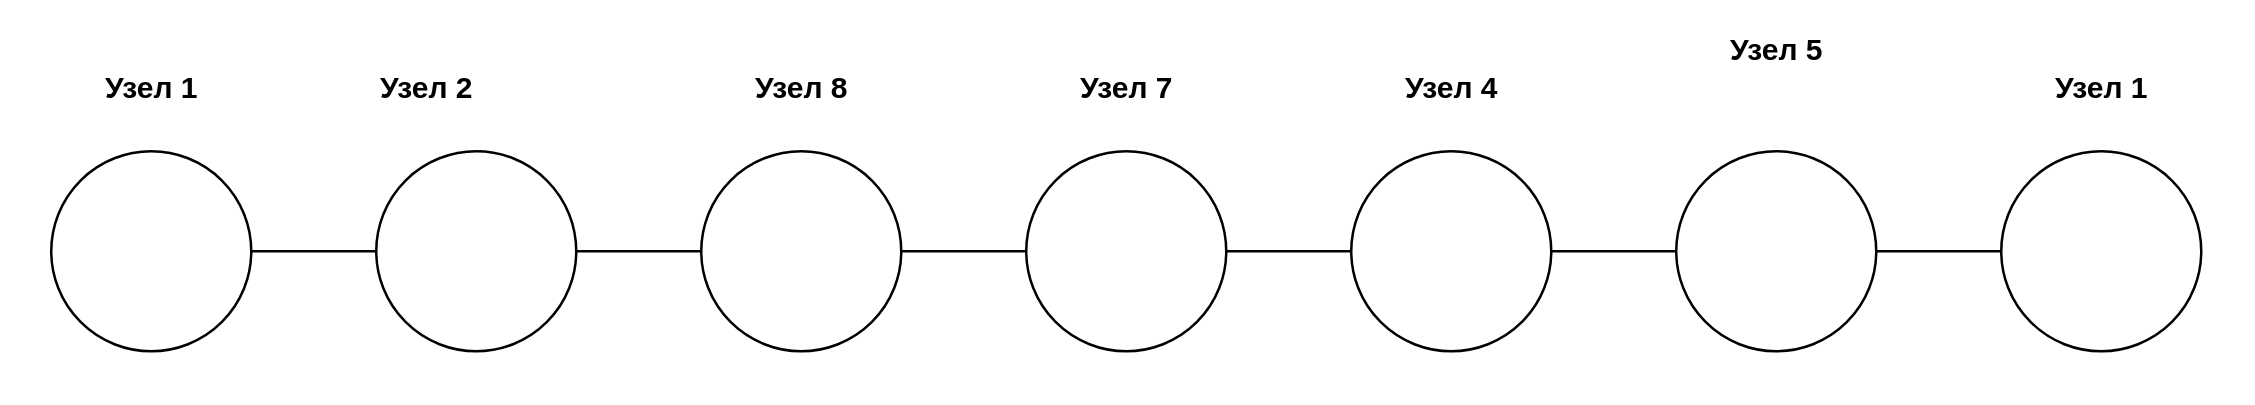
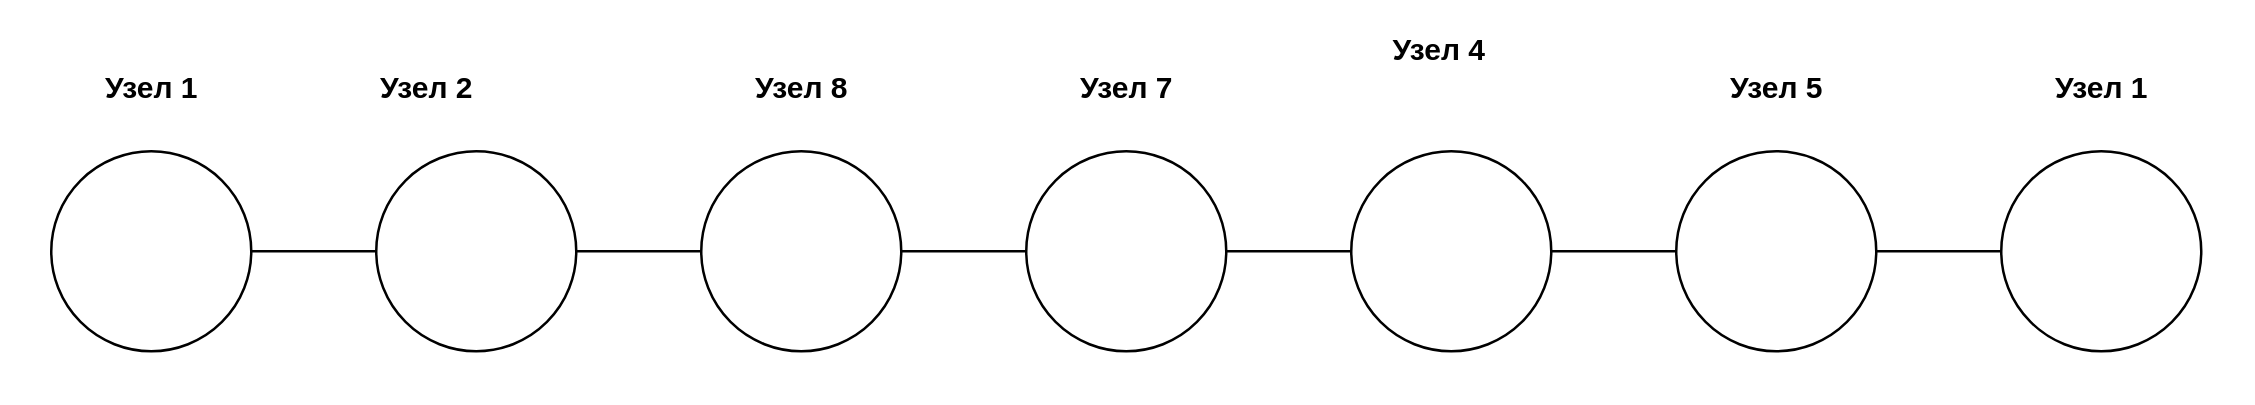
node "Узел 5": moved (1776, 51) -> (1776, 89)
node "Узел 4": moved (1451, 89) -> (1439, 51)
